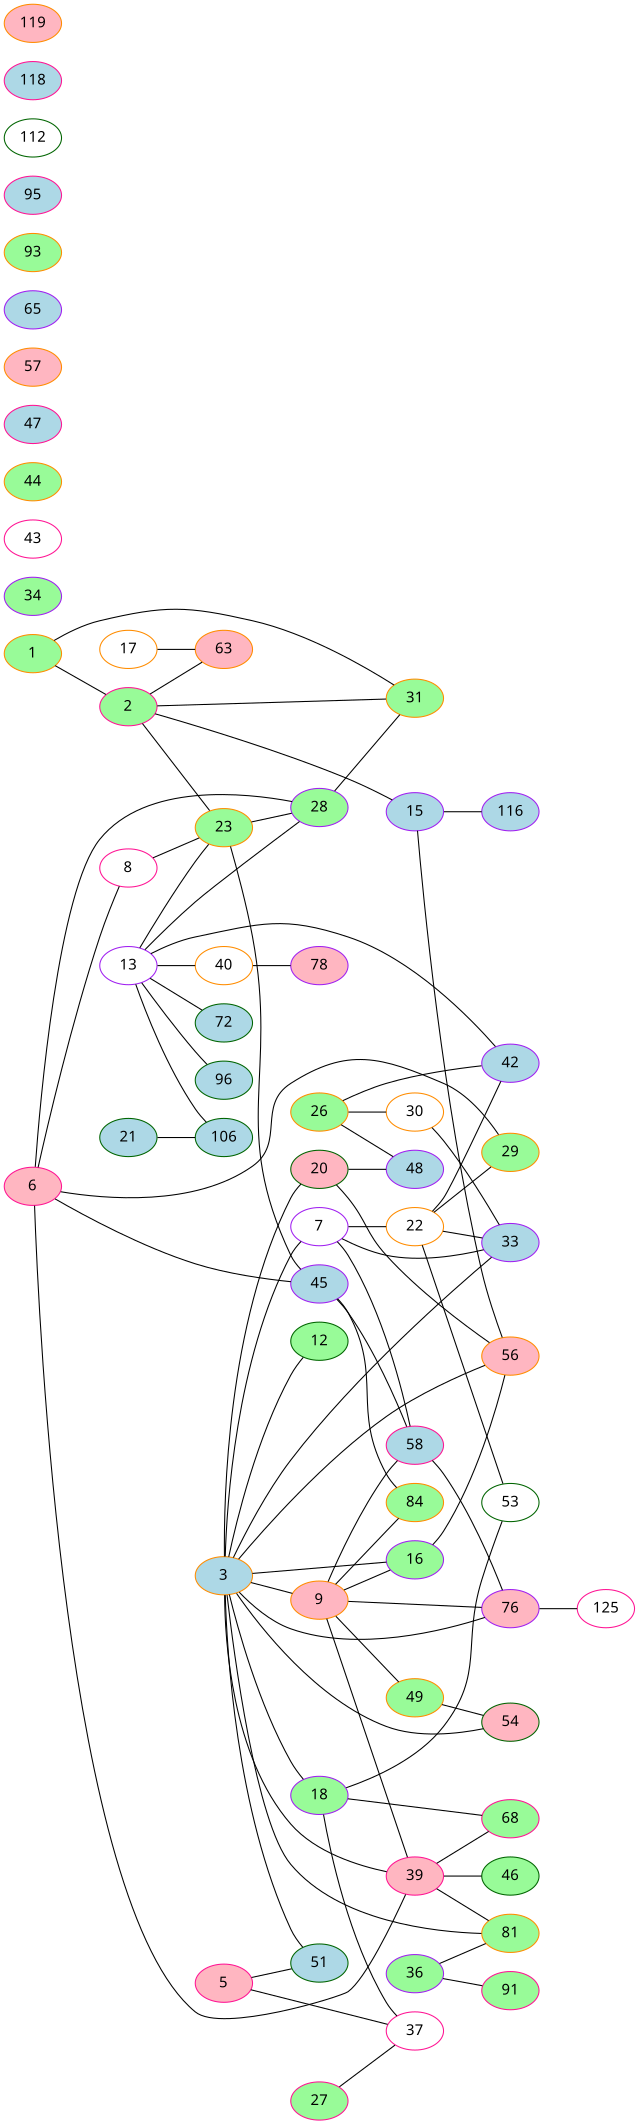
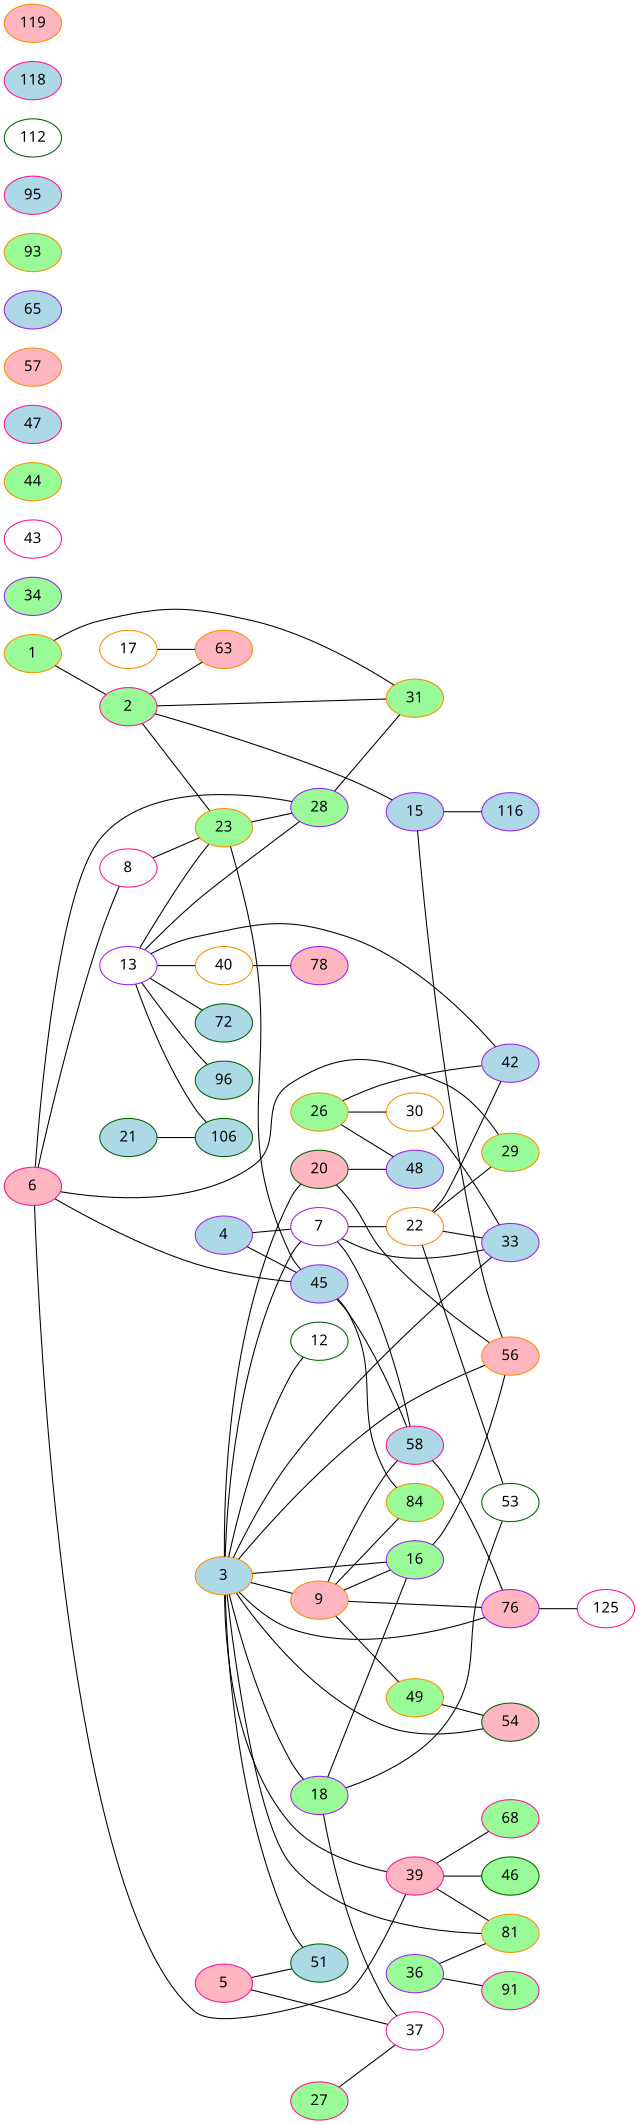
node "4": added
node "12": fillcolor palegreen -> white
edge "9" -- "39": removed
edge "18" -- "68": now "18" -- "16"
